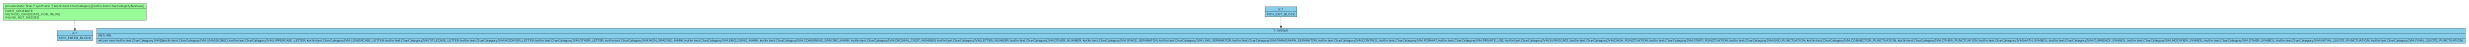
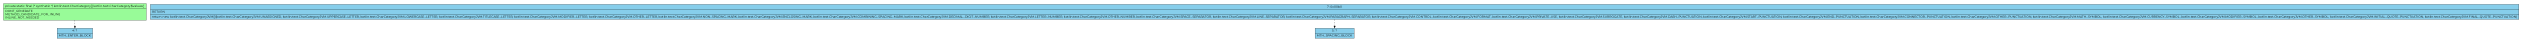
node "5: ?": text "MTH_EXIT_BLOCK" -> "MTH_SPACING_BLOCK"
edge "5: ?" -> "7: 0x00b0": reversed
